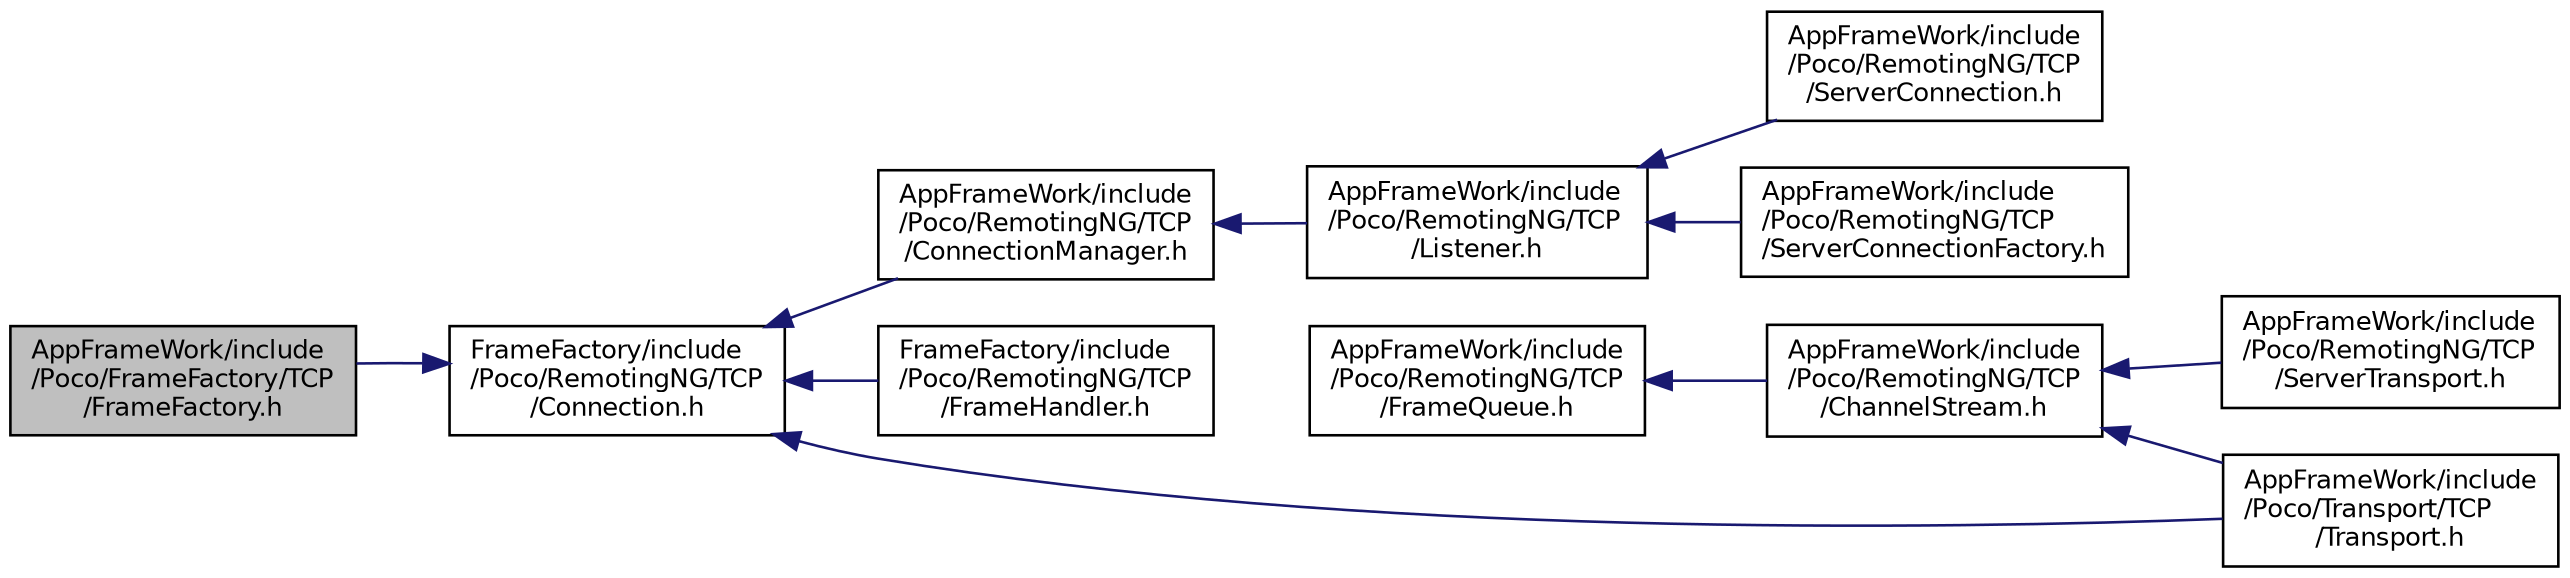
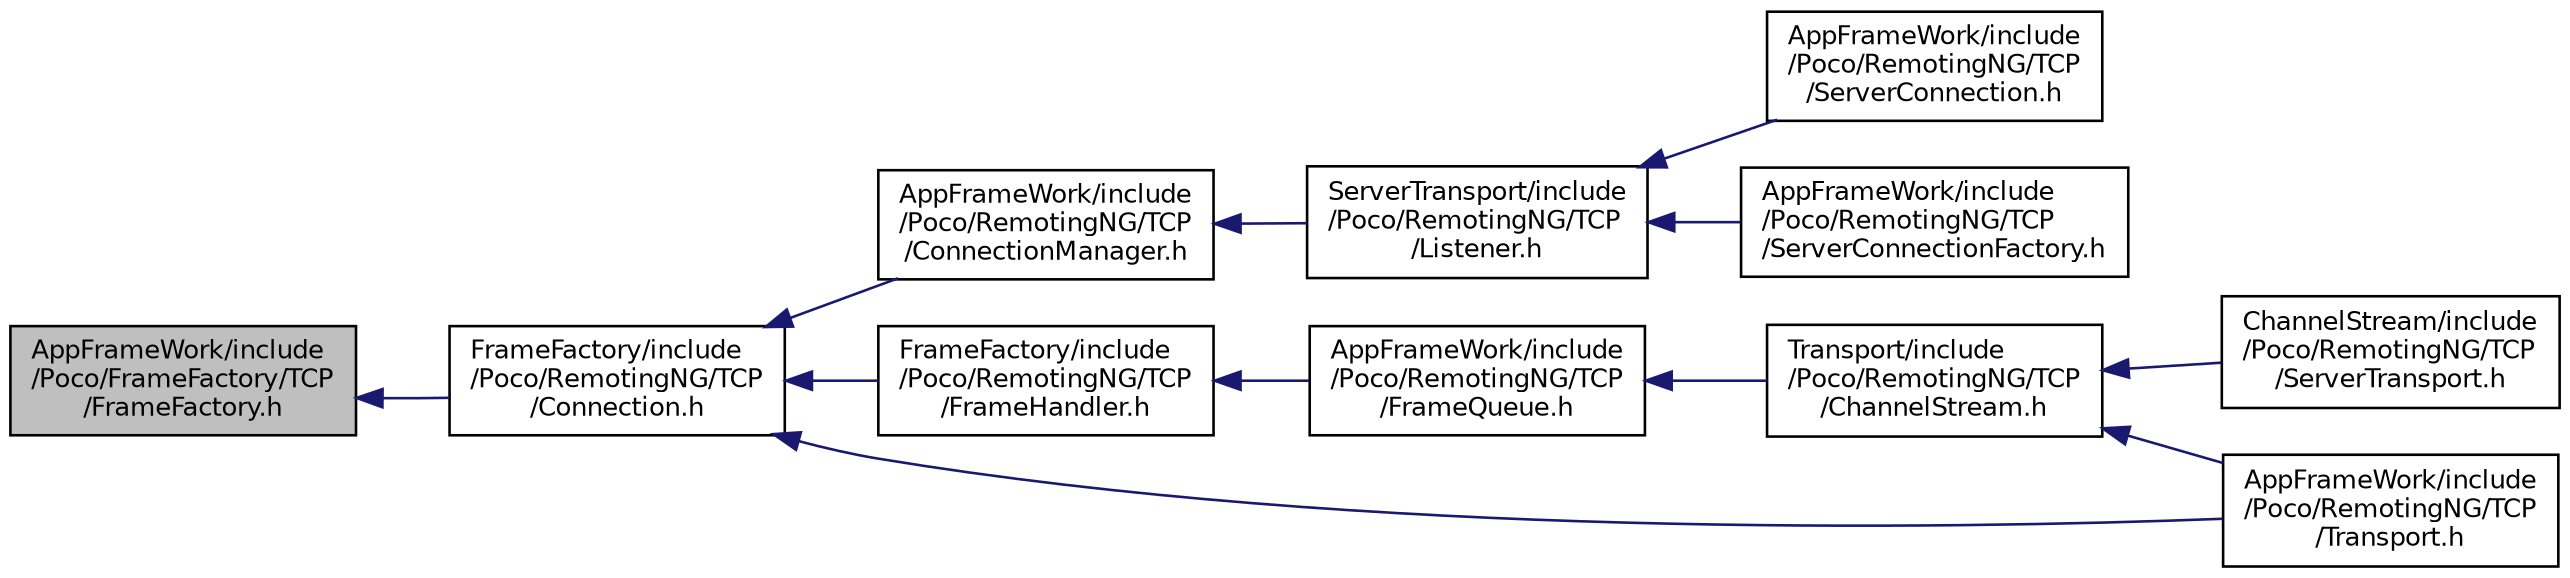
node "AppFrameWork/include /Poco/RemotingNG/TCP /Listener.h": label "AppFrameWork/include /Poco/RemotingNG/TCP /Listener.h" -> "ServerTransport/include /Poco/RemotingNG/TCP /Listener.h"
node "AppFrameWork/include /Poco/RemotingNG/TCP /ServerTransport.h": label "AppFrameWork/include /Poco/RemotingNG/TCP /ServerTransport.h" -> "ChannelStream/include /Poco/RemotingNG/TCP /ServerTransport.h"
edge "AppFrameWork/include /Poco/FrameFactory/TCP /FrameFactory.h" -> "FrameFactory/include /Poco/RemotingNG/TCP /Connection.h": reversed
edge "AppFrameWork/include /Poco/RemotingNG/TCP /FrameQueue.h" -> "FrameFactory/include /Poco/RemotingNG/TCP /FrameHandler.h": added
node "AppFrameWork/include /Poco/RemotingNG/TCP /ChannelStream.h": label "AppFrameWork/include /Poco/RemotingNG/TCP /ChannelStream.h" -> "Transport/include /Poco/RemotingNG/TCP /ChannelStream.h"
node "AppFrameWork/include /Poco/Transport/TCP /Transport.h": label "AppFrameWork/include /Poco/Transport/TCP /Transport.h" -> "AppFrameWork/include /Poco/RemotingNG/TCP /Transport.h"
